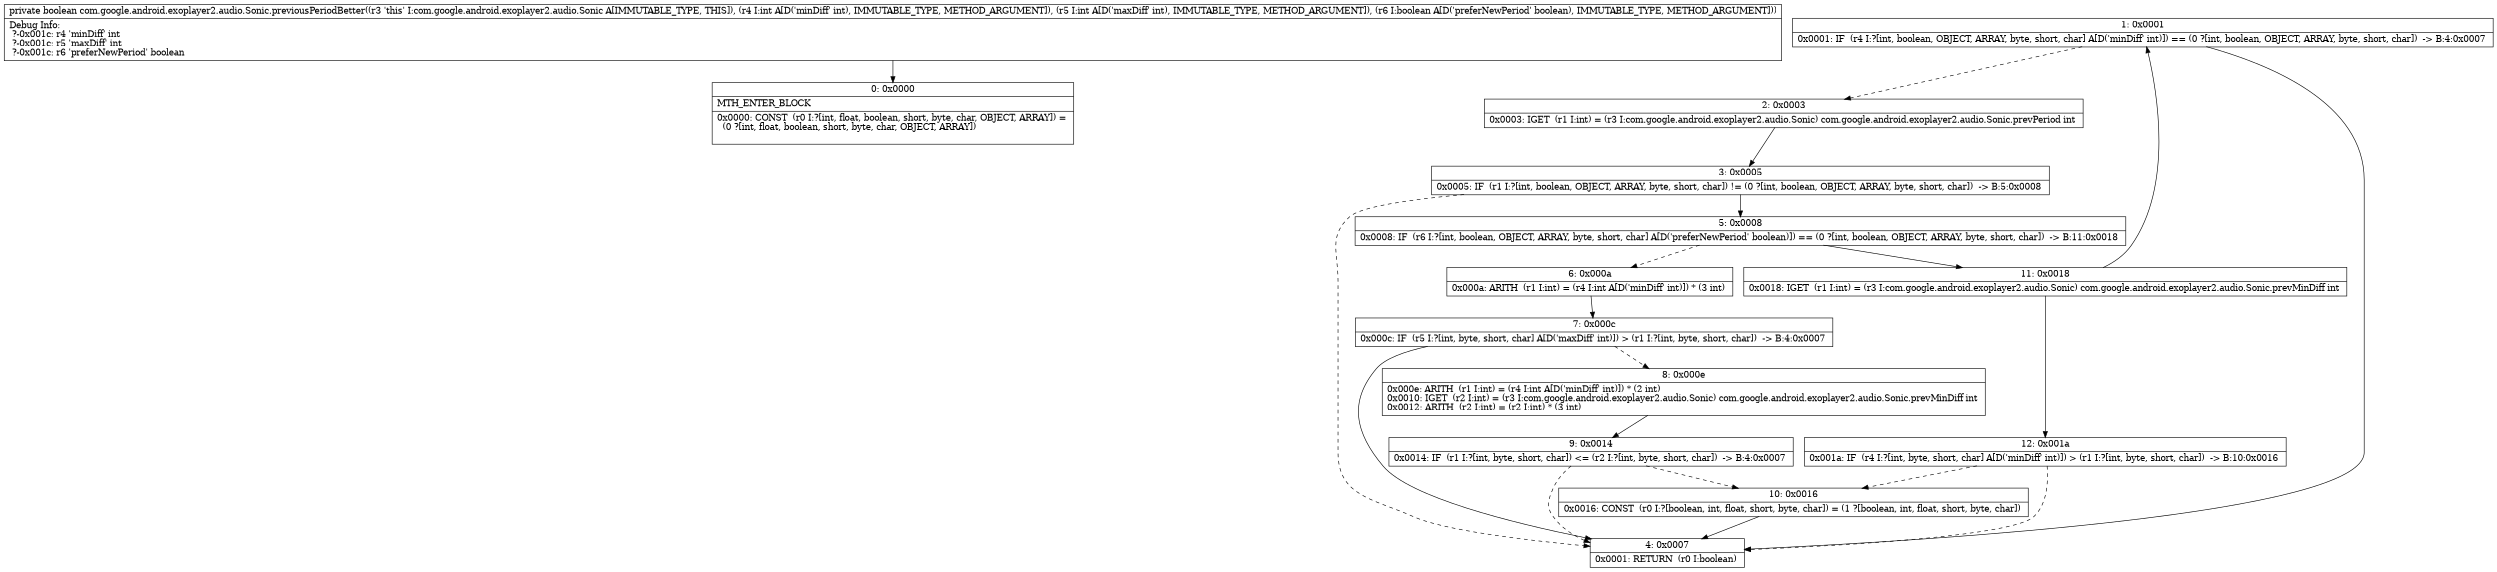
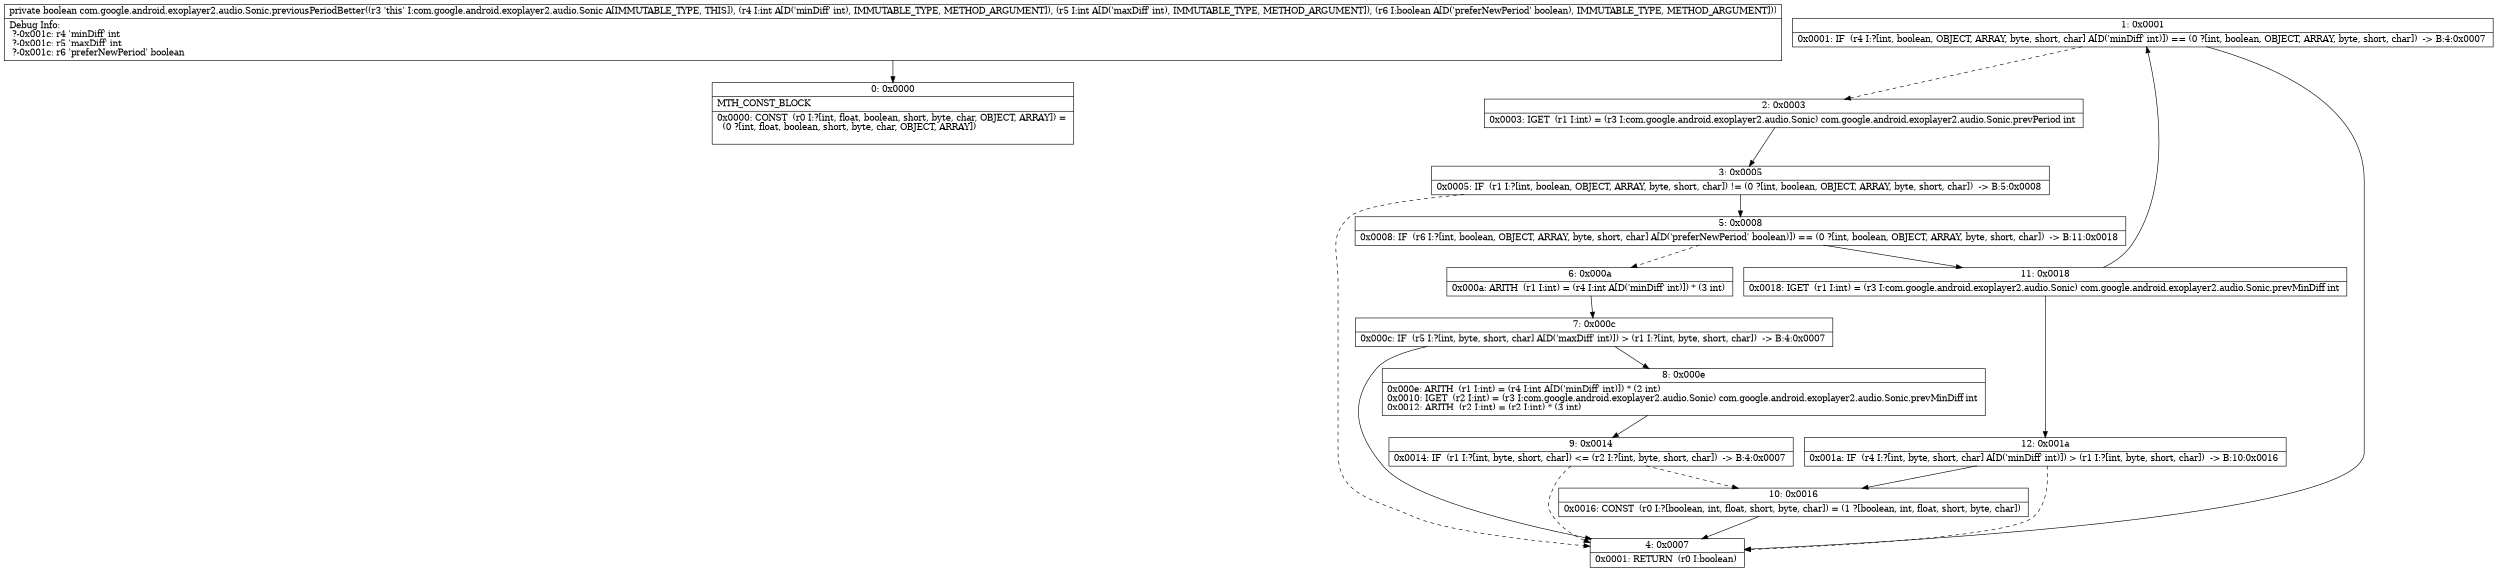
node "0: 0x0000": text "MTH_ENTER_BLOCK" -> "MTH_CONST_BLOCK"
edge "7: 0x000c" -> "8: 0x000e": style dashed -> solid
edge "12: 0x001a" -> "10: 0x0016": style dashed -> solid
